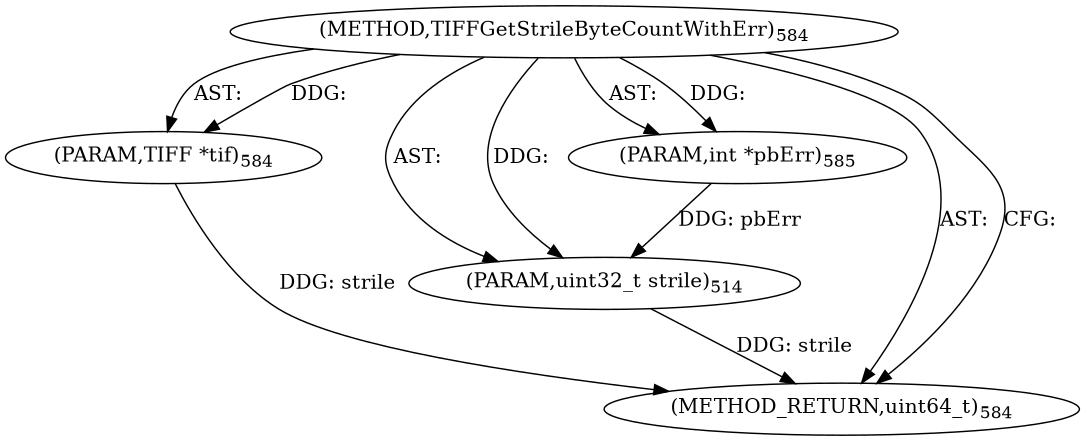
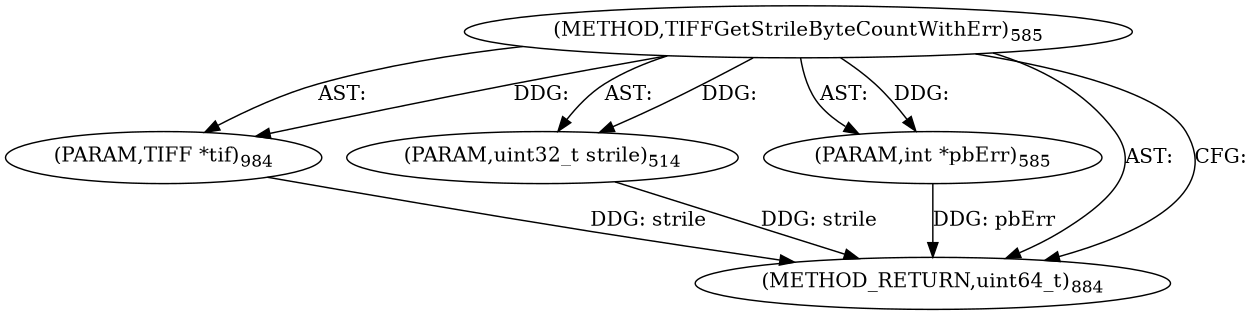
node "(METHOD,TIFFGetStrileByteCountWithErr)": text "584" -> "585"
node "(PARAM,TIFF *tif)": text "584" -> "984"
edge "(PARAM,int *pbErr)" -> "(PARAM,uint32_t strile)": now "(PARAM,int *pbErr)" -> "(METHOD_RETURN,uint64_t)"
node "(METHOD_RETURN,uint64_t)": text "584" -> "884"
